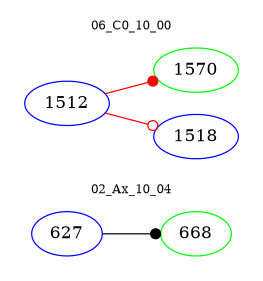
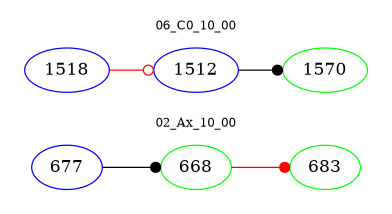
edge "1512" -> "1570": color red -> black
edge "1512" -> "1518": reversed
node "683": added
cluster "02_Ax_10_04": label "02_Ax_10_04" -> "02_Ax_10_00"
node "627": label "627" -> "677"
